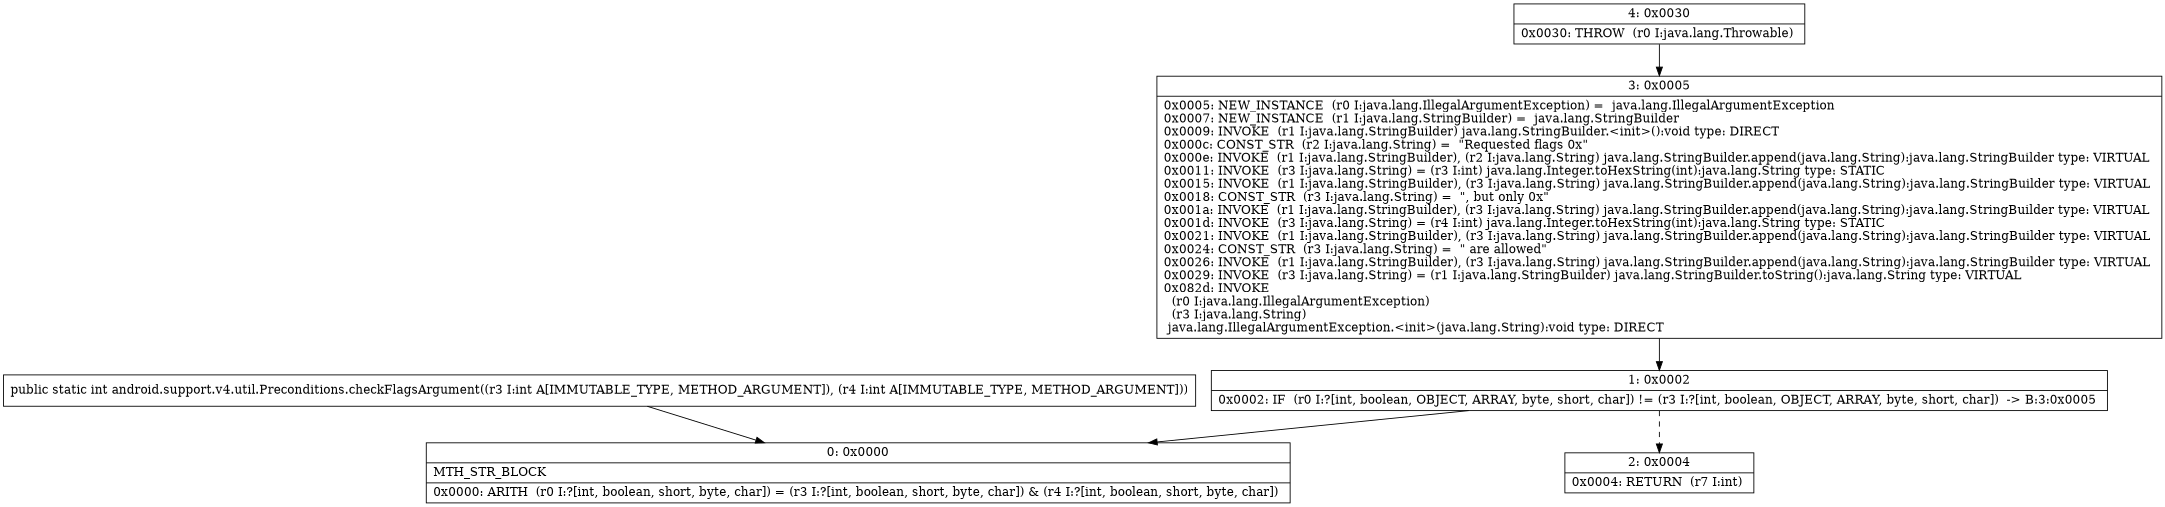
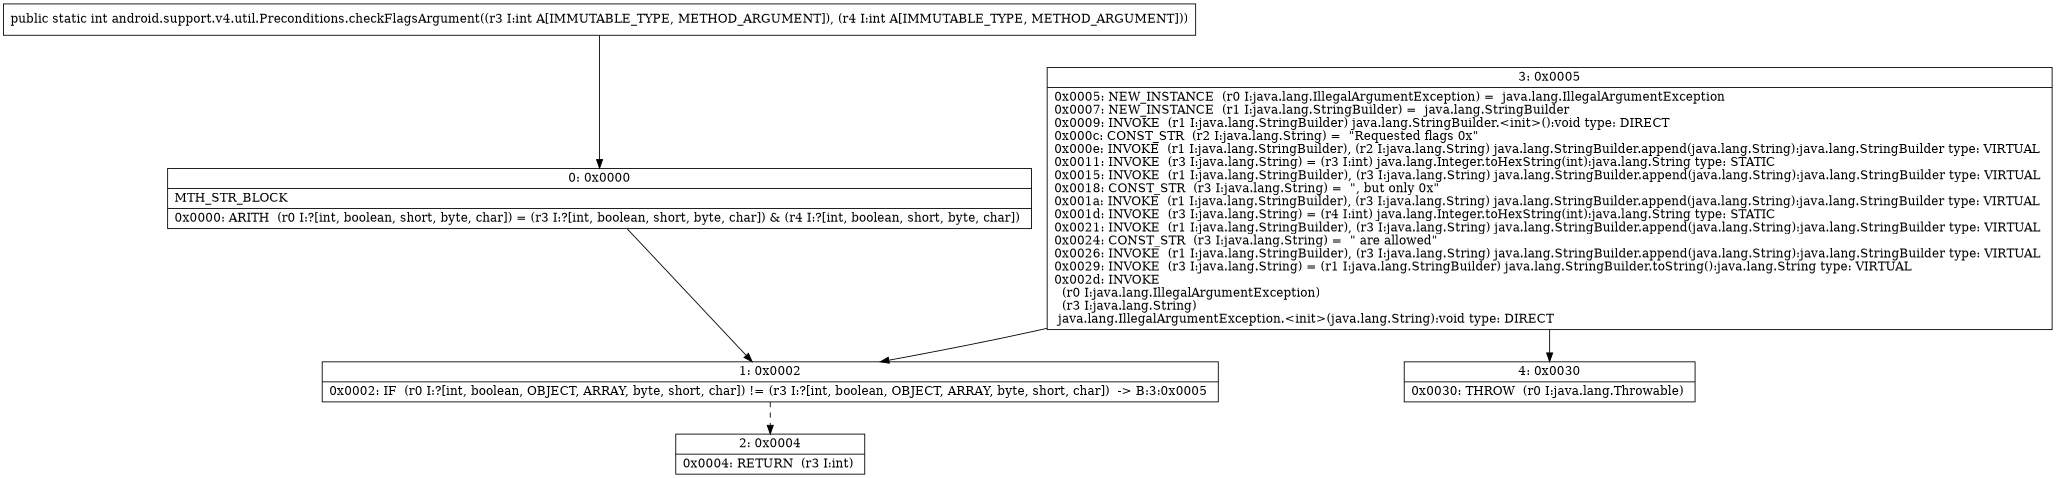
edge "4: 0x0030" -> "3: 0x0005": reversed
node "3: 0x0005": text "0x082d: INVOKE" -> "0x002d: INVOKE"
edge "1: 0x0002" -> "0: 0x0000": reversed
node "2: 0x0004": text "0x0004: RETURN  (r7 I:int)" -> "0x0004: RETURN  (r3 I:int)"
